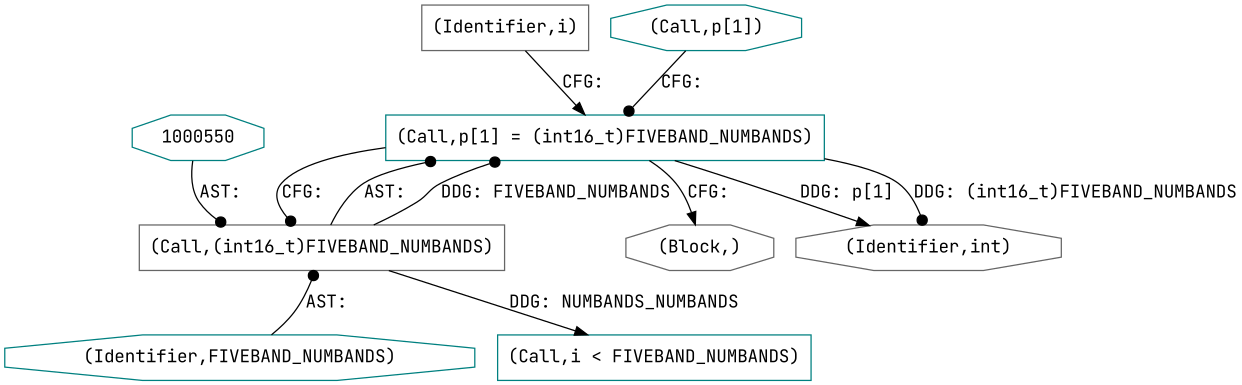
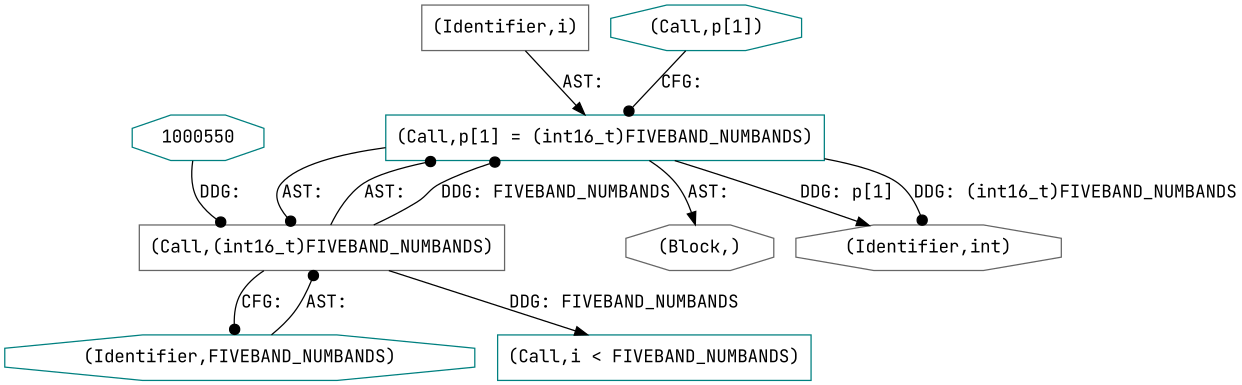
edge "(Identifier,i)" -> "(Call,p[1] = (int16_t)FIVEBAND_NUMBANDS)": label "CFG: " -> "AST: "
edge "1000550" -> "(Call,(int16_t)FIVEBAND_NUMBANDS)": label "AST: " -> "DDG: "
edge "(Call,p[1] = (int16_t)FIVEBAND_NUMBANDS)" -> "(Call,(int16_t)FIVEBAND_NUMBANDS)": label "CFG: " -> "AST: "
edge "(Call,p[1] = (int16_t)FIVEBAND_NUMBANDS)" -> "(Block,)": label "CFG: " -> "AST: "
edge "(Call,(int16_t)FIVEBAND_NUMBANDS)" -> "(Identifier,FIVEBAND_NUMBANDS)": added, label "CFG:"
edge "(Call,(int16_t)FIVEBAND_NUMBANDS)" -> "(Call,i < FIVEBAND_NUMBANDS)": label "DDG: NUMBANDS_NUMBANDS" -> "DDG: FIVEBAND_NUMBANDS"
